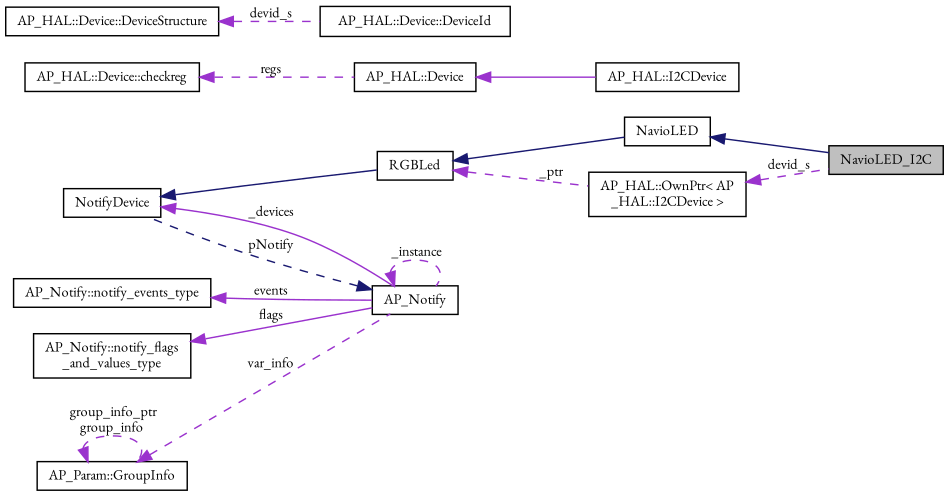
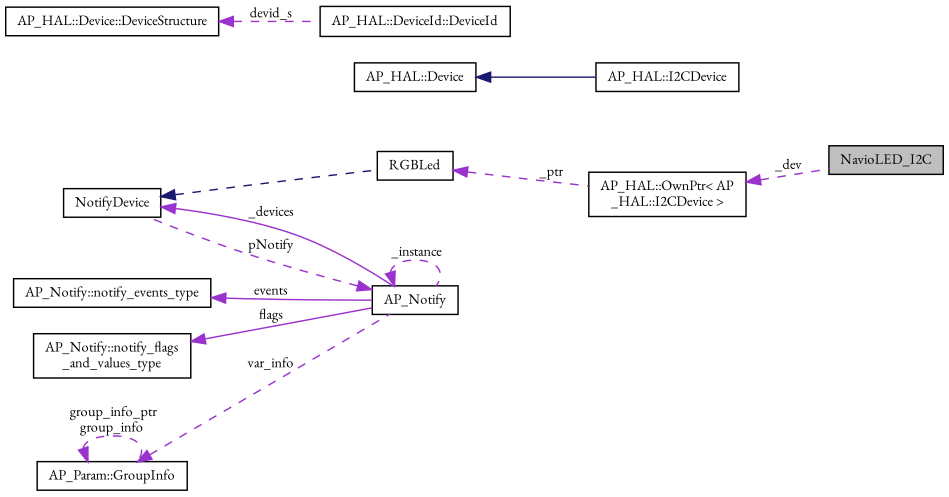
node "AP_HAL::Device::DeviceId": label "AP_HAL::Device::DeviceId" -> "AP_HAL::DeviceId::DeviceId"
node "AP_HAL::Device::checkreg": removed
edge "AP_HAL::I2CDevice" -> "AP_HAL::Device": color darkorchid3 -> midnightblue
node "NavioLED": removed
edge "NavioLED_I2C" -> "AP_HAL::OwnPtr< AP _HAL::I2CDevice >": label " devid_s" -> " _dev"
edge "RGBLed" -> "NotifyDevice": style solid -> dashed
edge "NotifyDevice" -> "AP_Notify": color midnightblue -> darkorchid3
